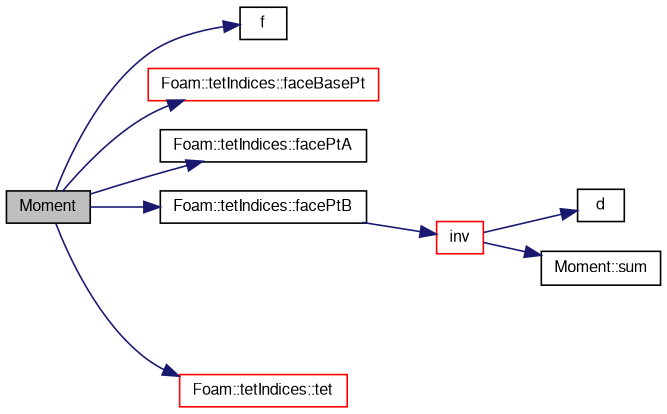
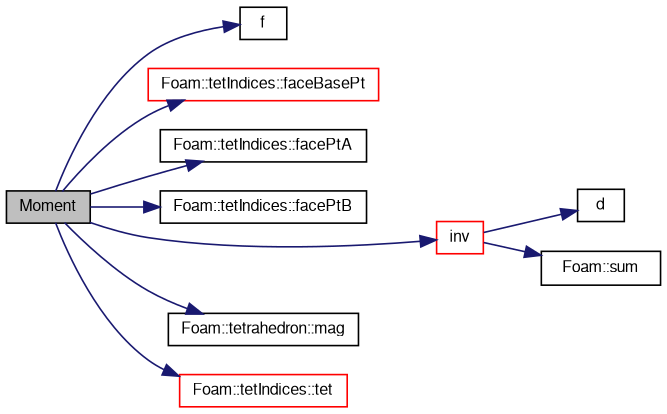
edge "Foam::tetIndices::facePtB" -> "inv": now "Moment" -> "inv"
node "Moment::sum": label "Moment::sum" -> "Foam::sum"
node "Foam::tetrahedron::mag": added
